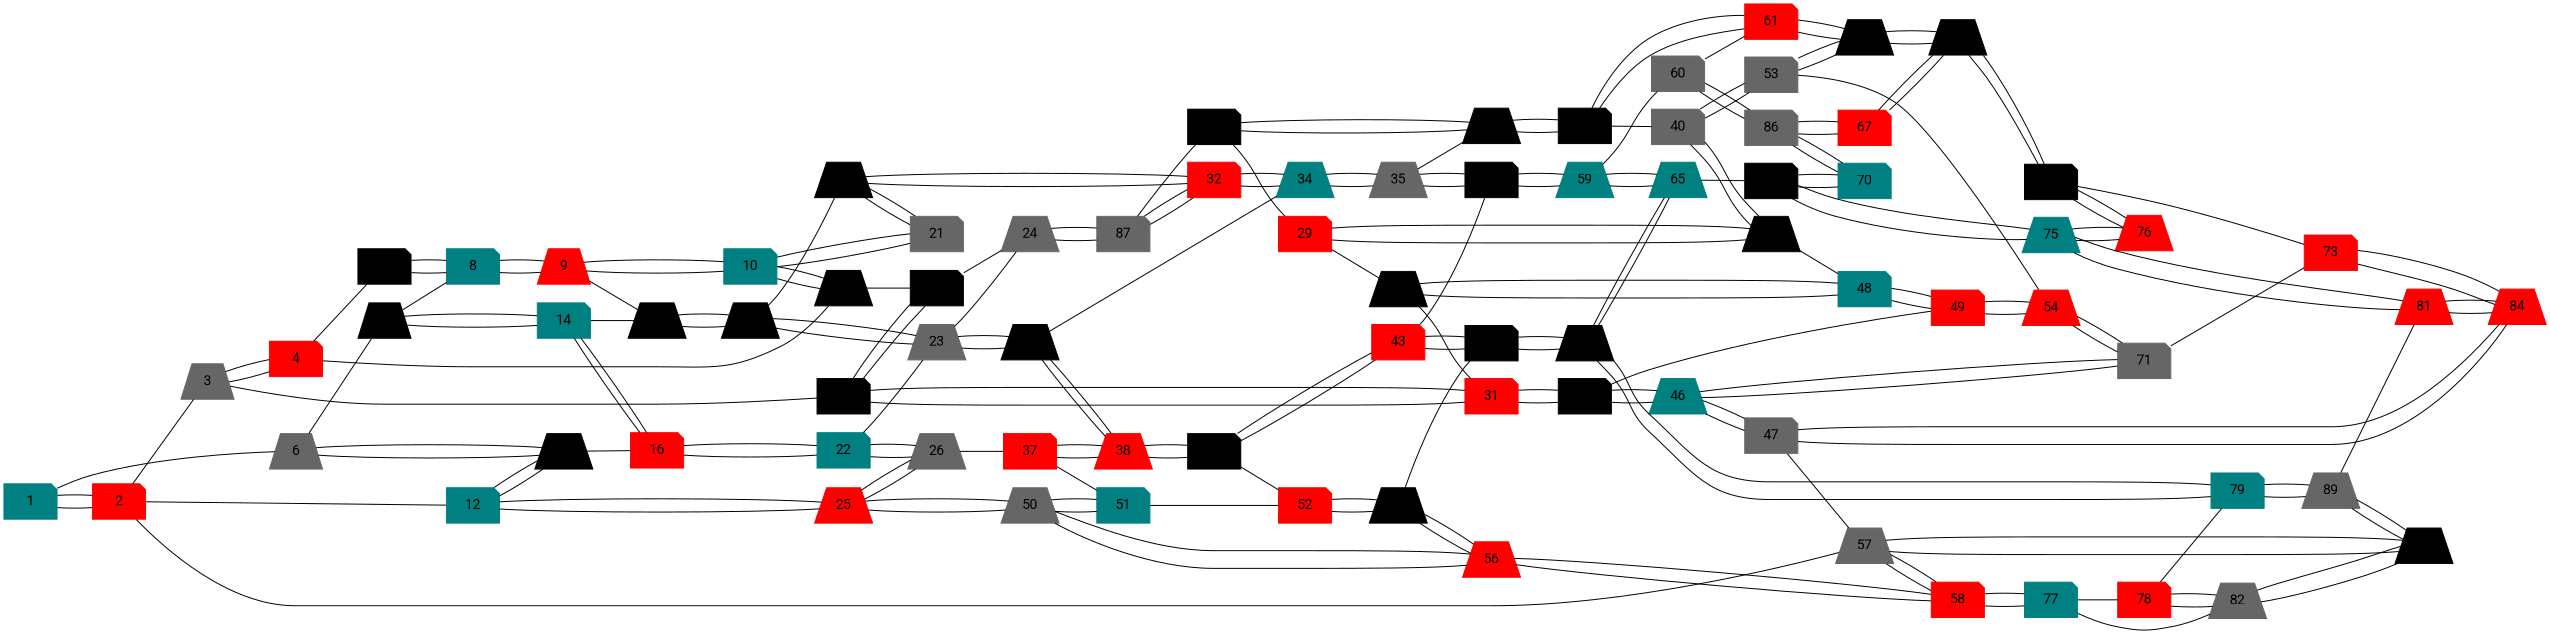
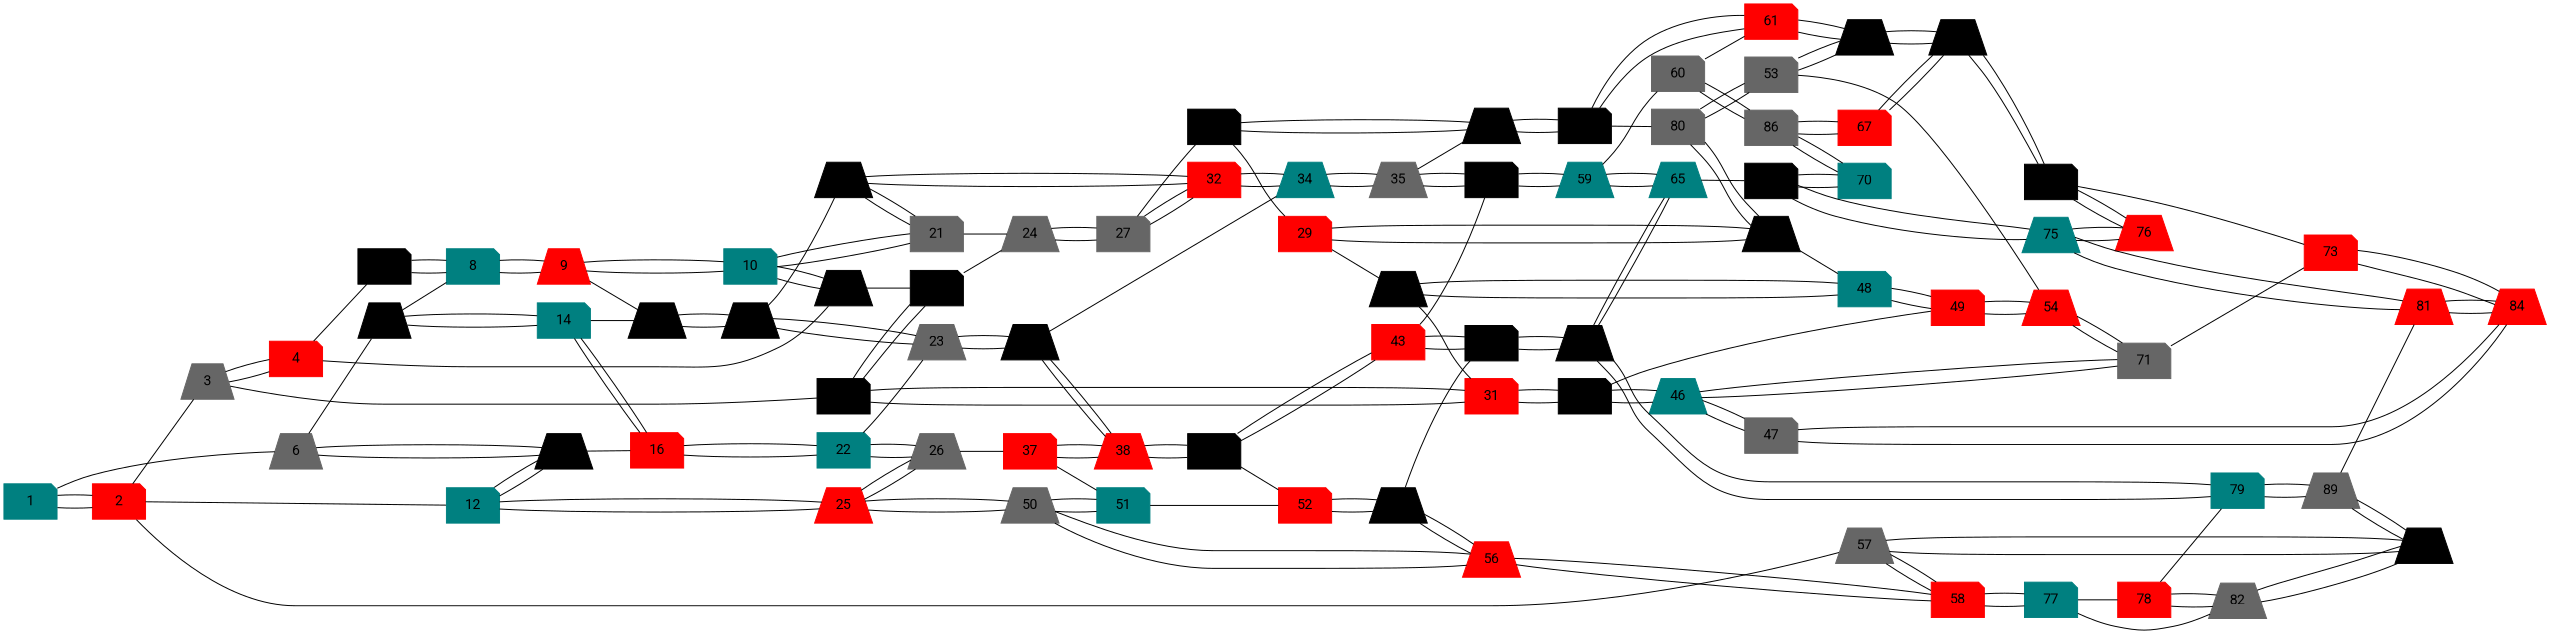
node "40": label "40" -> "80"
node "87": label "87" -> "27"
edge "24" -- "23": now "24" -- "21"
edge "47" -- "57": removed
